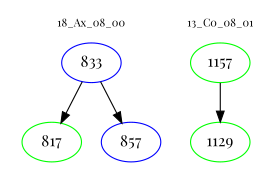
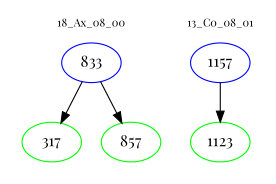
node "1157": color green -> blue
node "817": label "817" -> "317"
node "857": color blue -> green
node "1129": label "1129" -> "1123"
